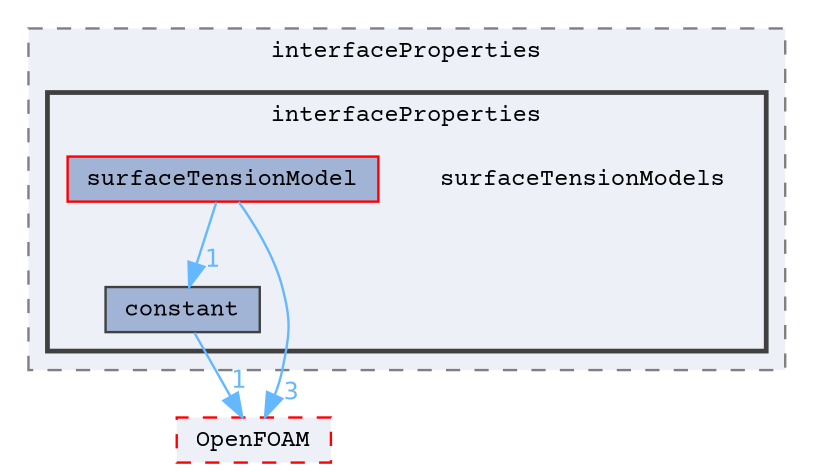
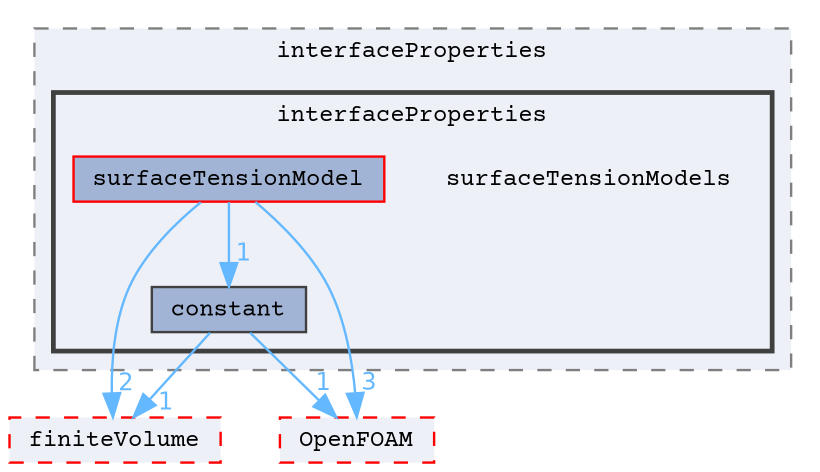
node "finiteVolume": added
